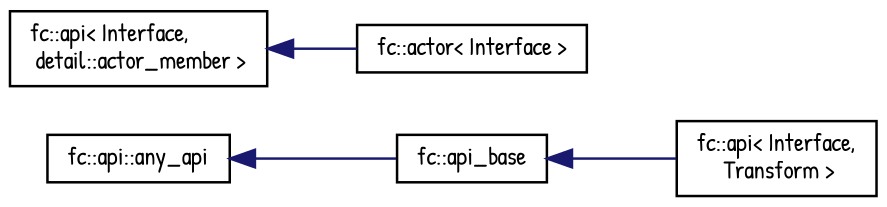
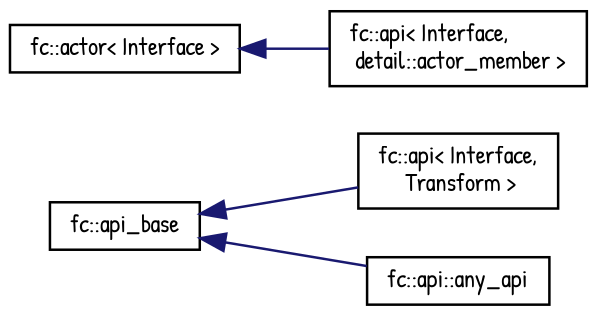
edge "fc::actor< Interface >" -> "fc::api< Interface, detail::actor_member >": reversed
edge "fc::api_base" -> "fc::api::any_api": reversed
